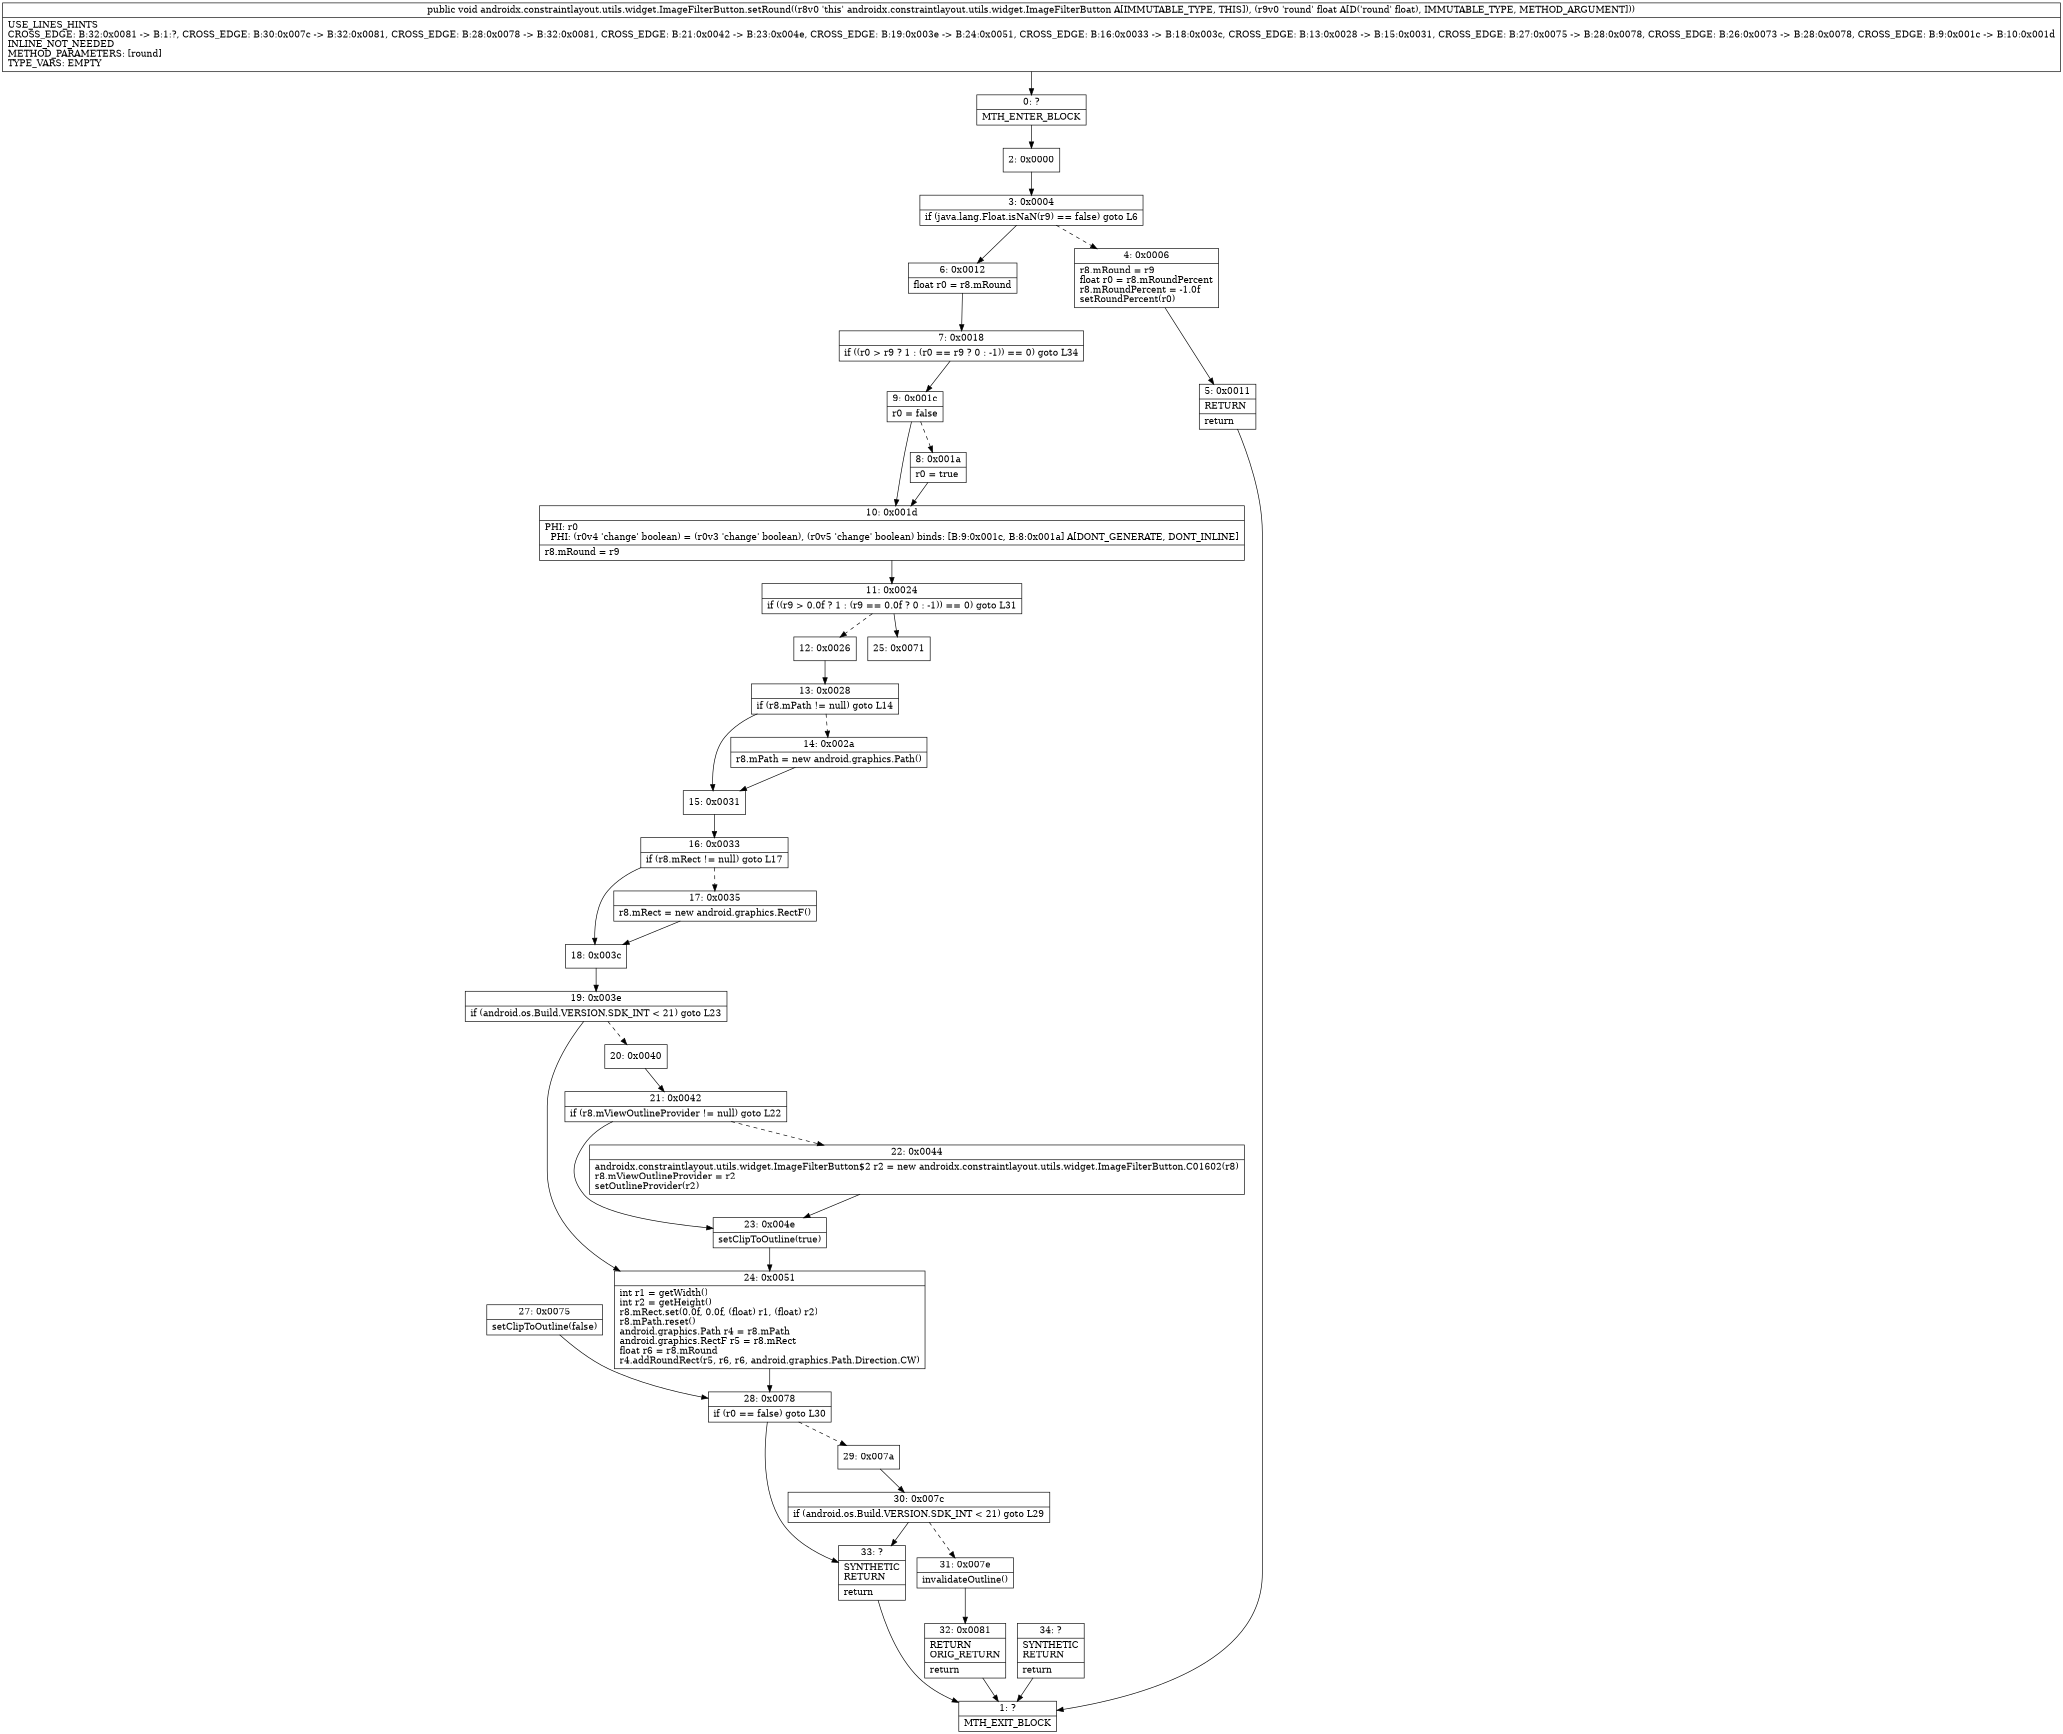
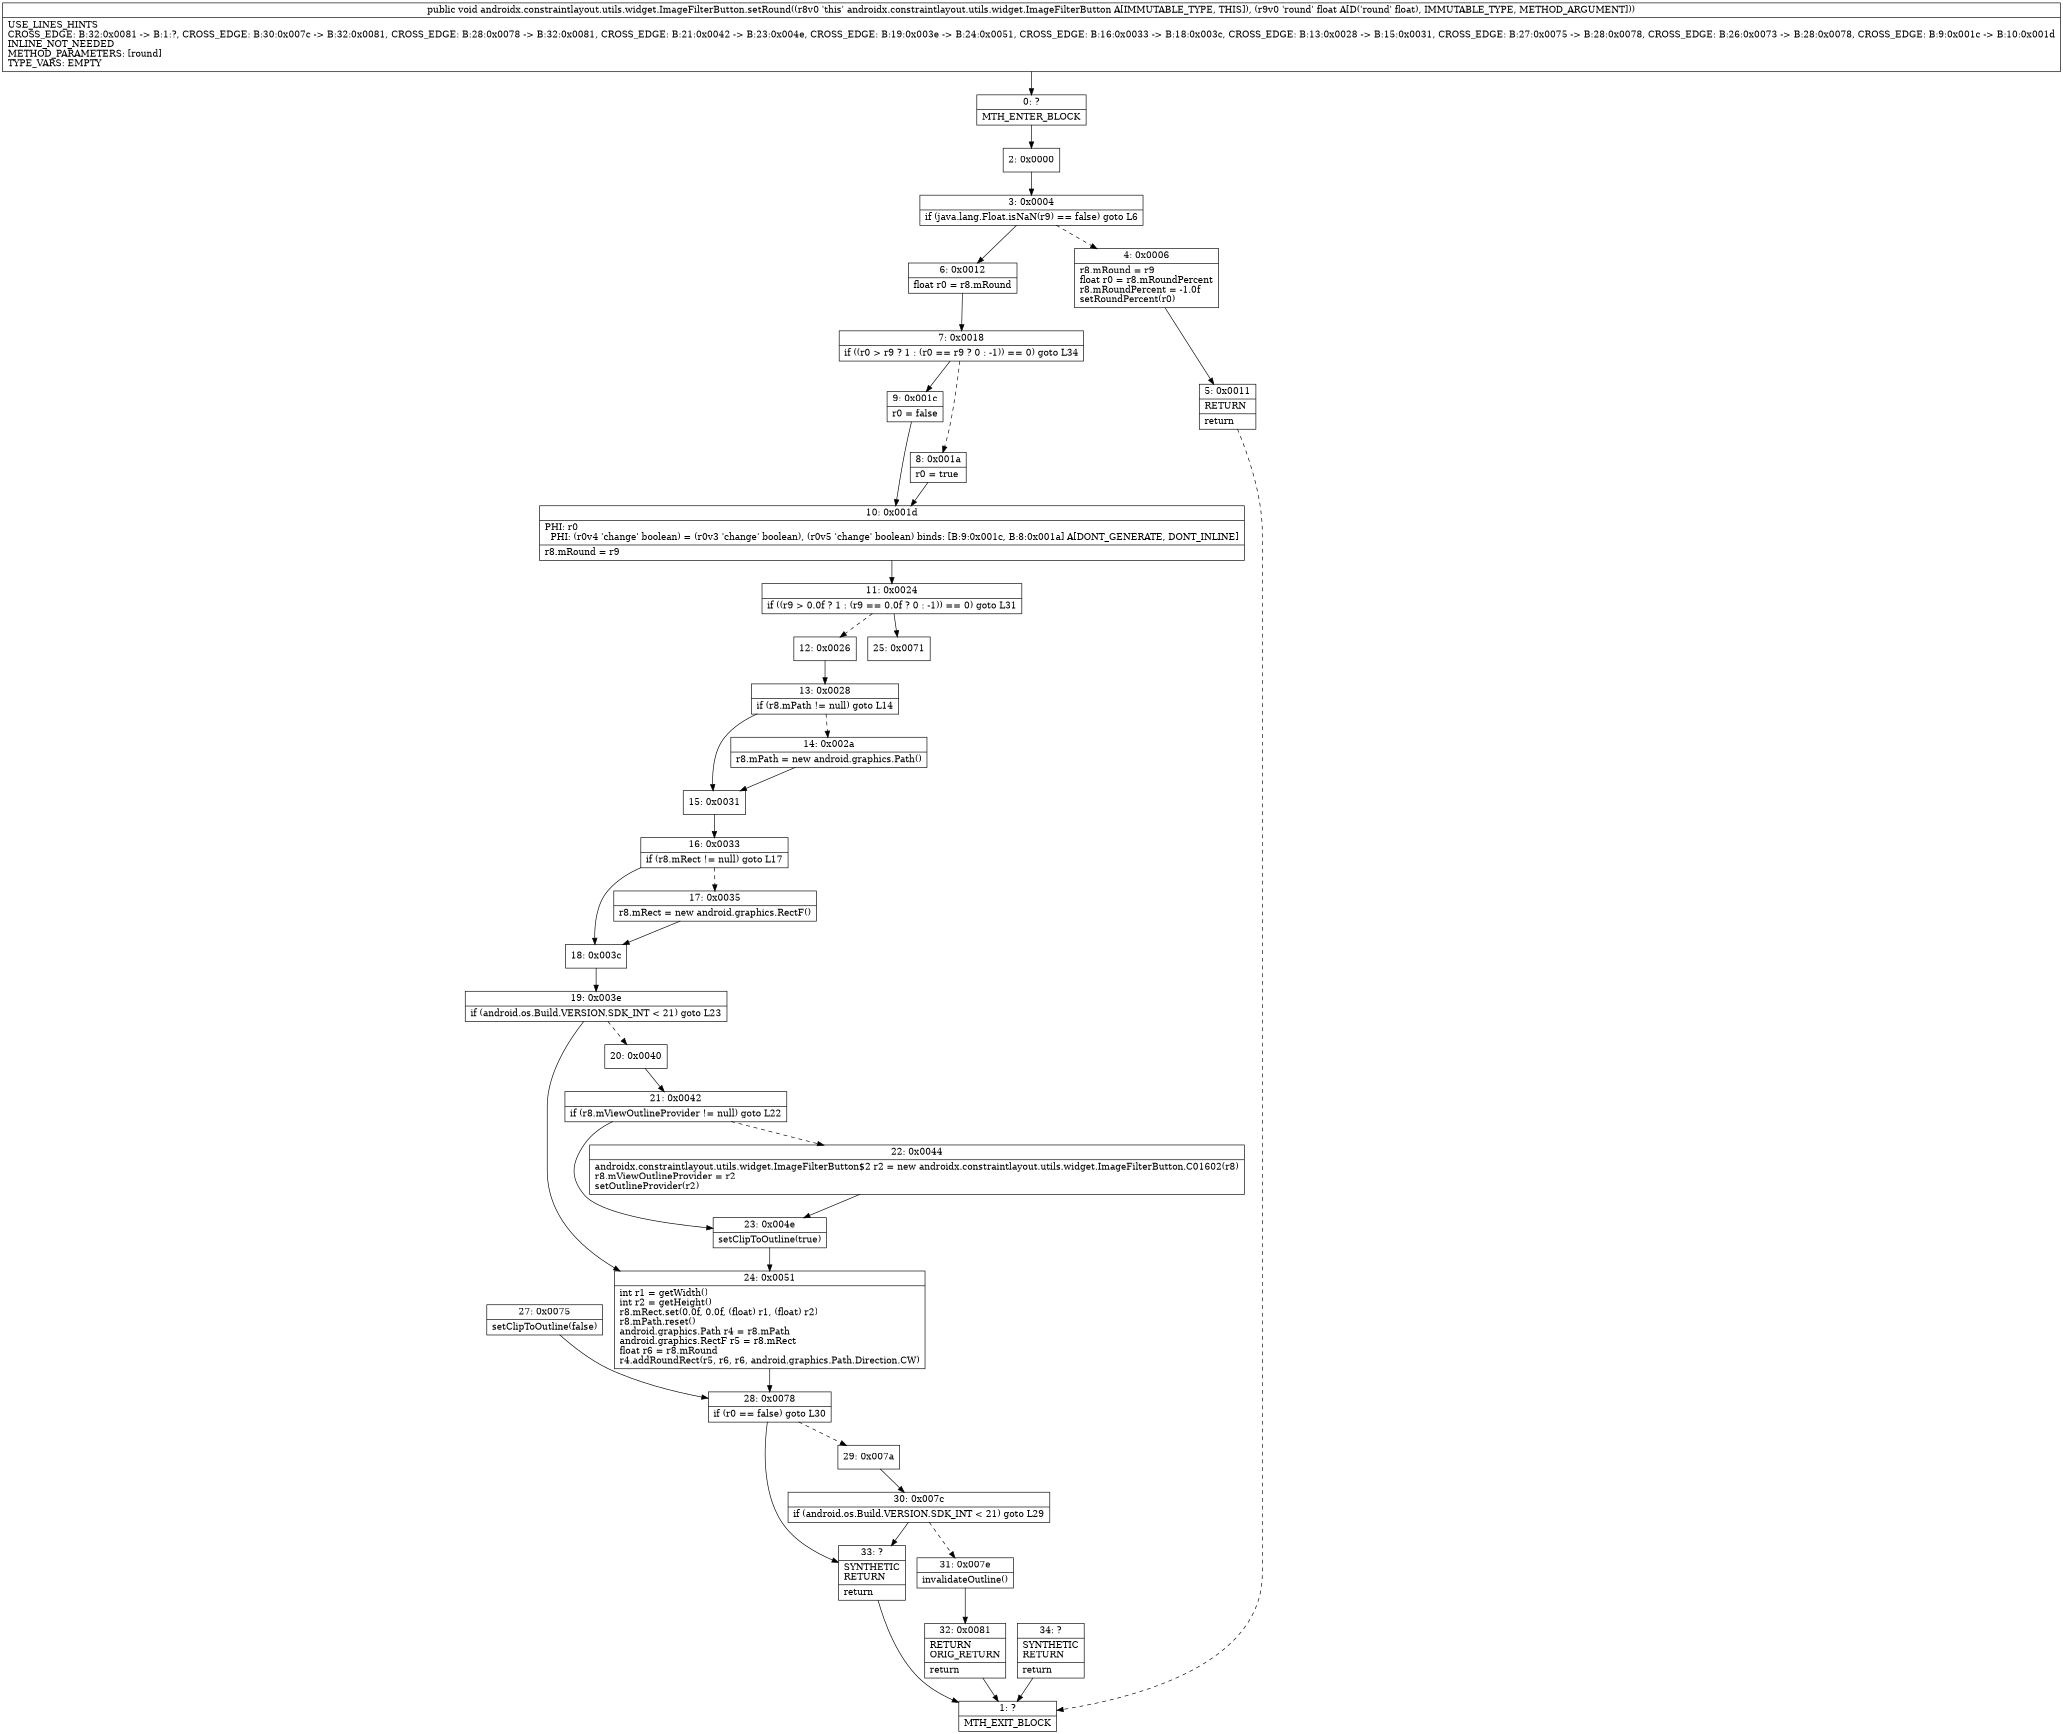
edge "9: 0x001c" -> "8: 0x001a": now "7: 0x0018" -> "8: 0x001a"
edge "5: 0x0011" -> "1: ?": style solid -> dashed
